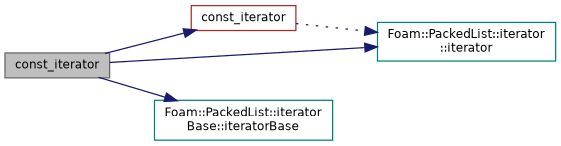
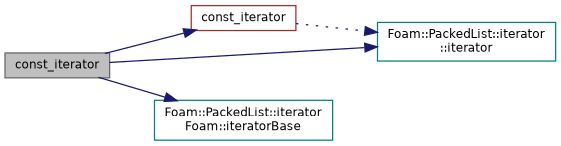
node "Foam::PackedList::iterator Base::iteratorBase": label "Foam::PackedList::iterator Base::iteratorBase" -> "Foam::PackedList::iterator Foam::iteratorBase"
